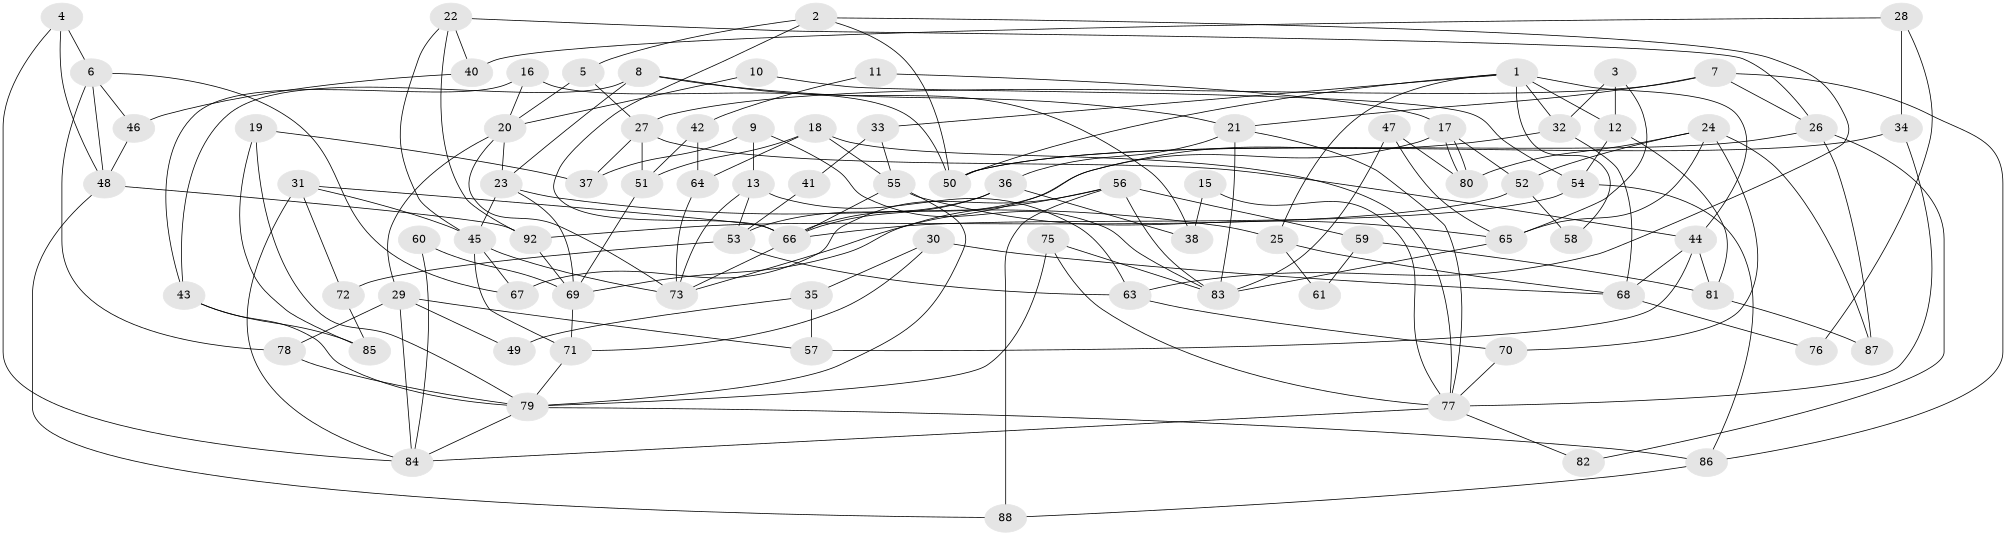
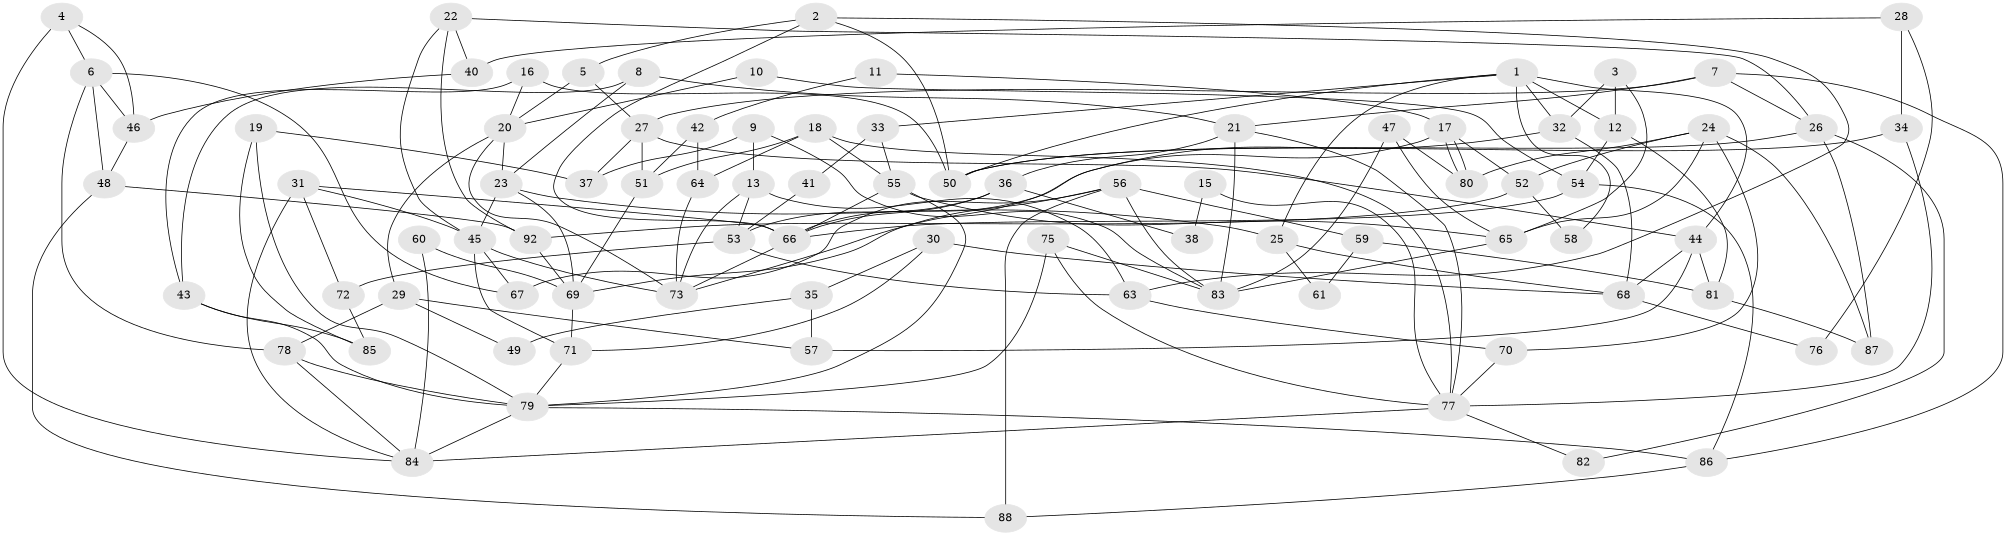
edge "4" -- "48": now "4" -- "46"
edge "8" -- "38": removed
edge "29" -- "84": now "78" -- "84"
